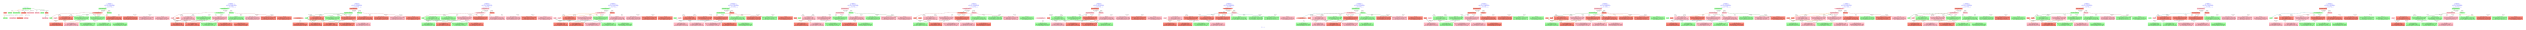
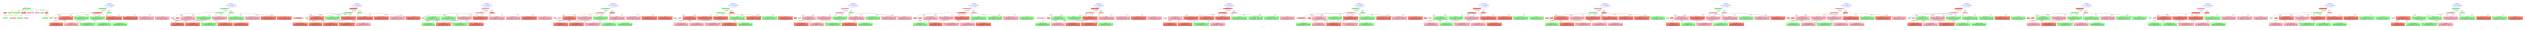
node "Artist Death Date": fillcolor salmon -> palegreen
node "Object Work Type": fillcolor lightpink -> palegreen
